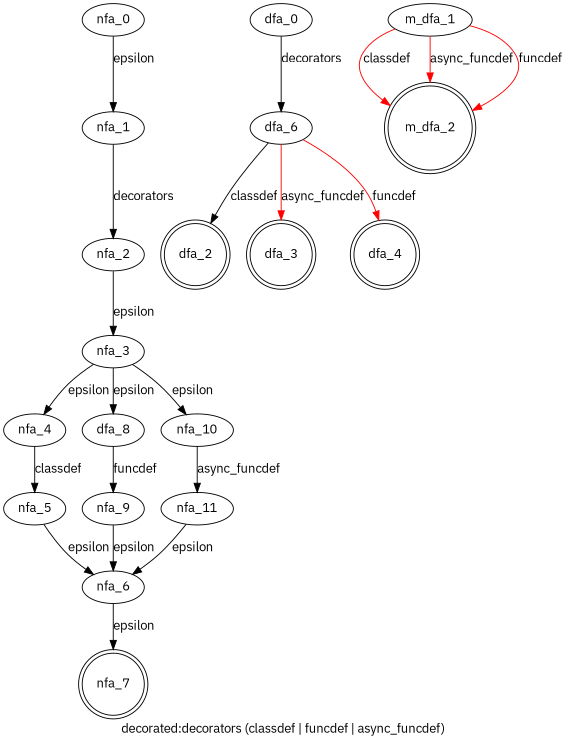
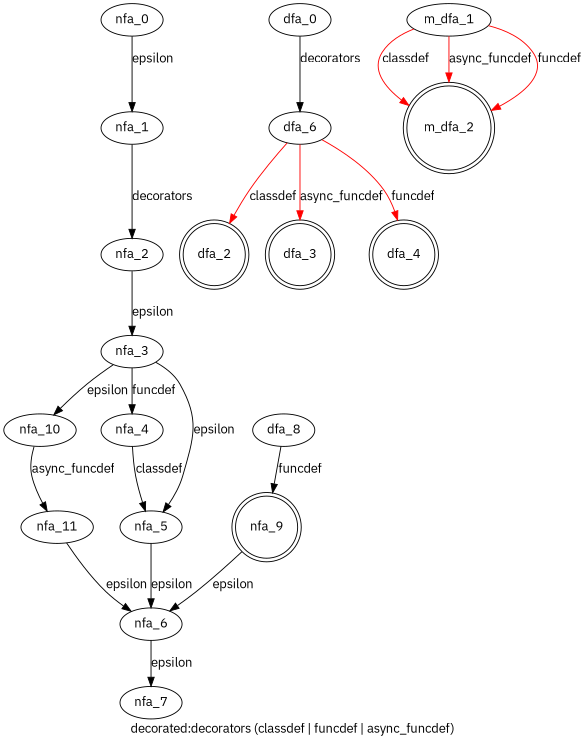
edge "dfa_6" -> "dfa_2": color black -> red
edge "nfa_3" -> "dfa_8": now "nfa_3" -> "nfa_5"
edge "nfa_3" -> "nfa_4": label "epsilon" -> "funcdef"
node "nfa_9": shape ellipse -> doublecircle
node "nfa_7": shape doublecircle -> ellipse
